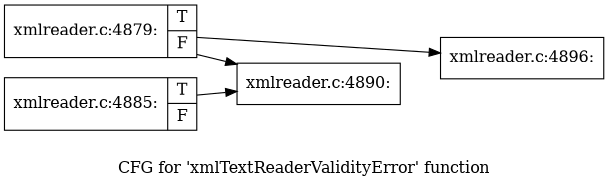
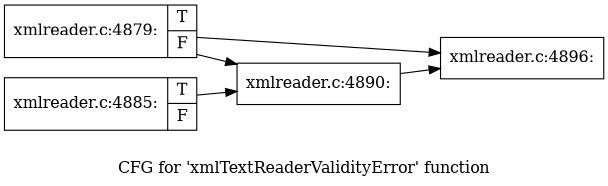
edge "xmlreader.c:4890:" -> "xmlreader.c:4896:": added
